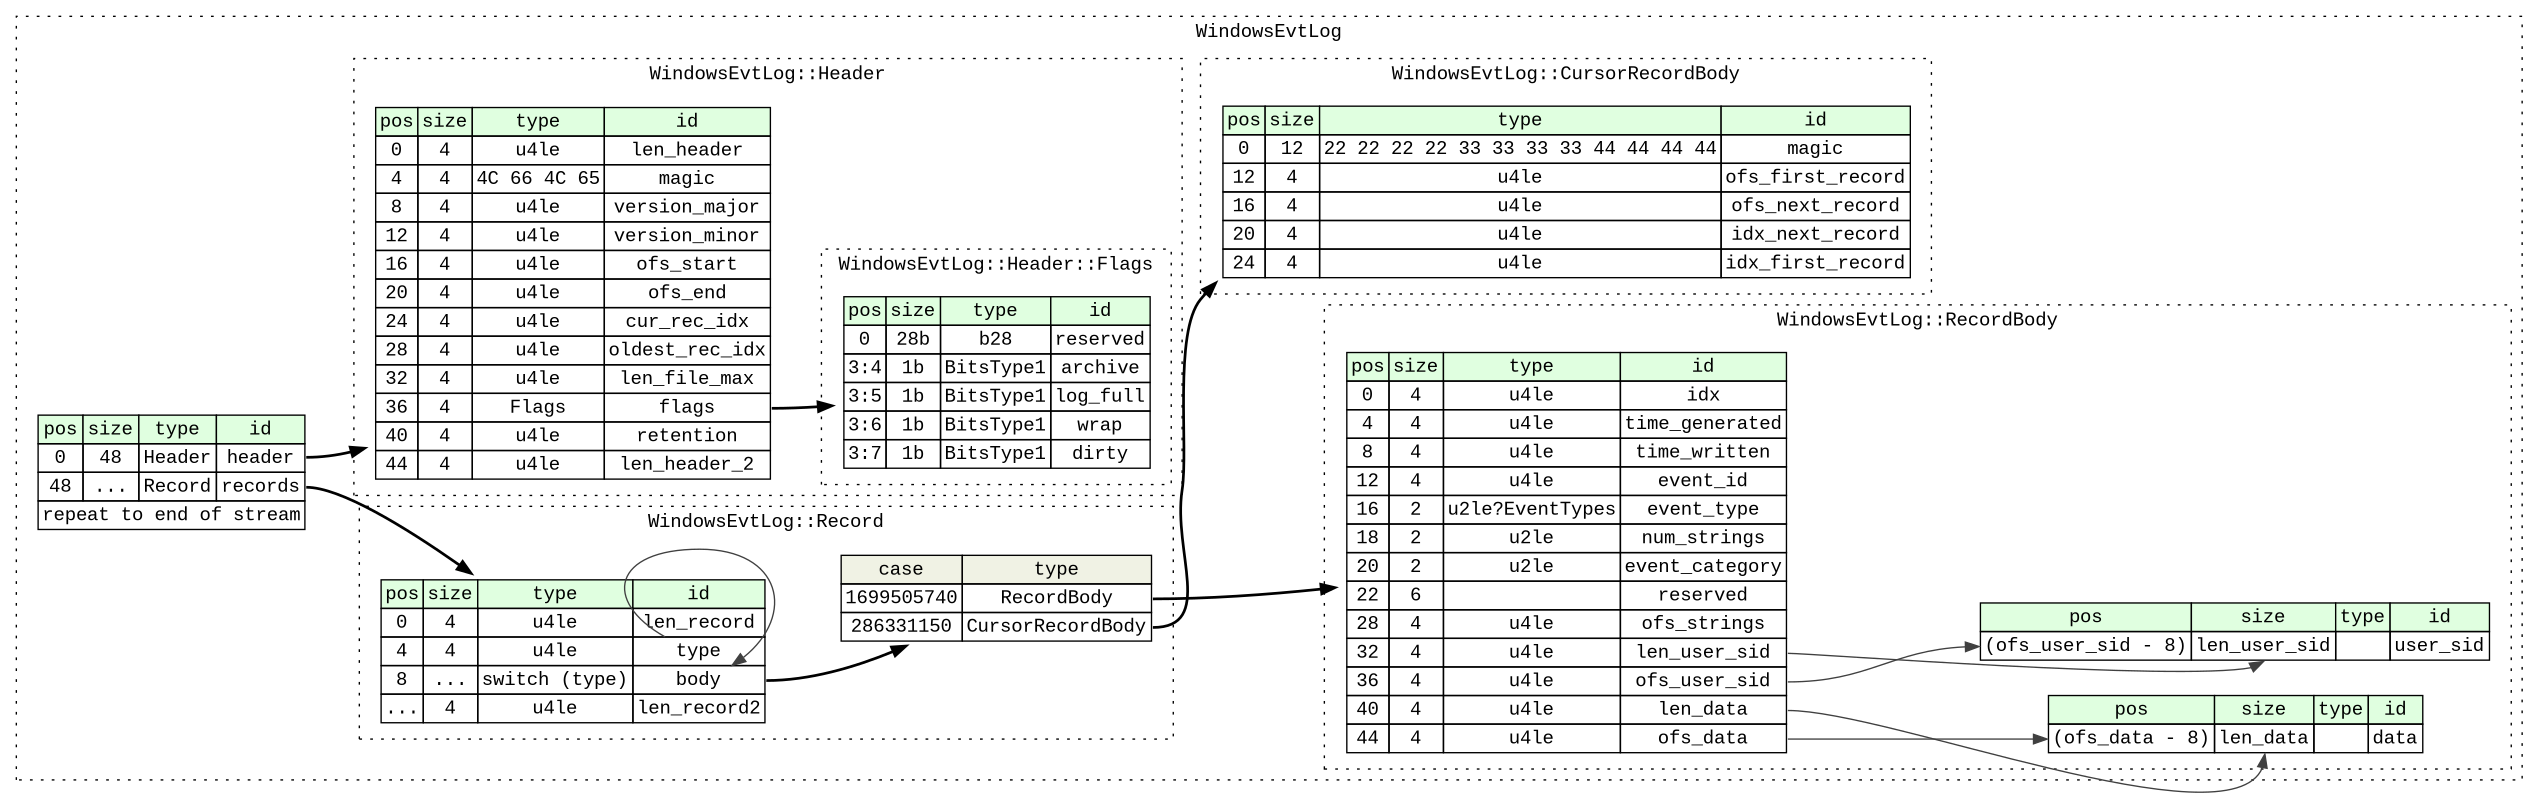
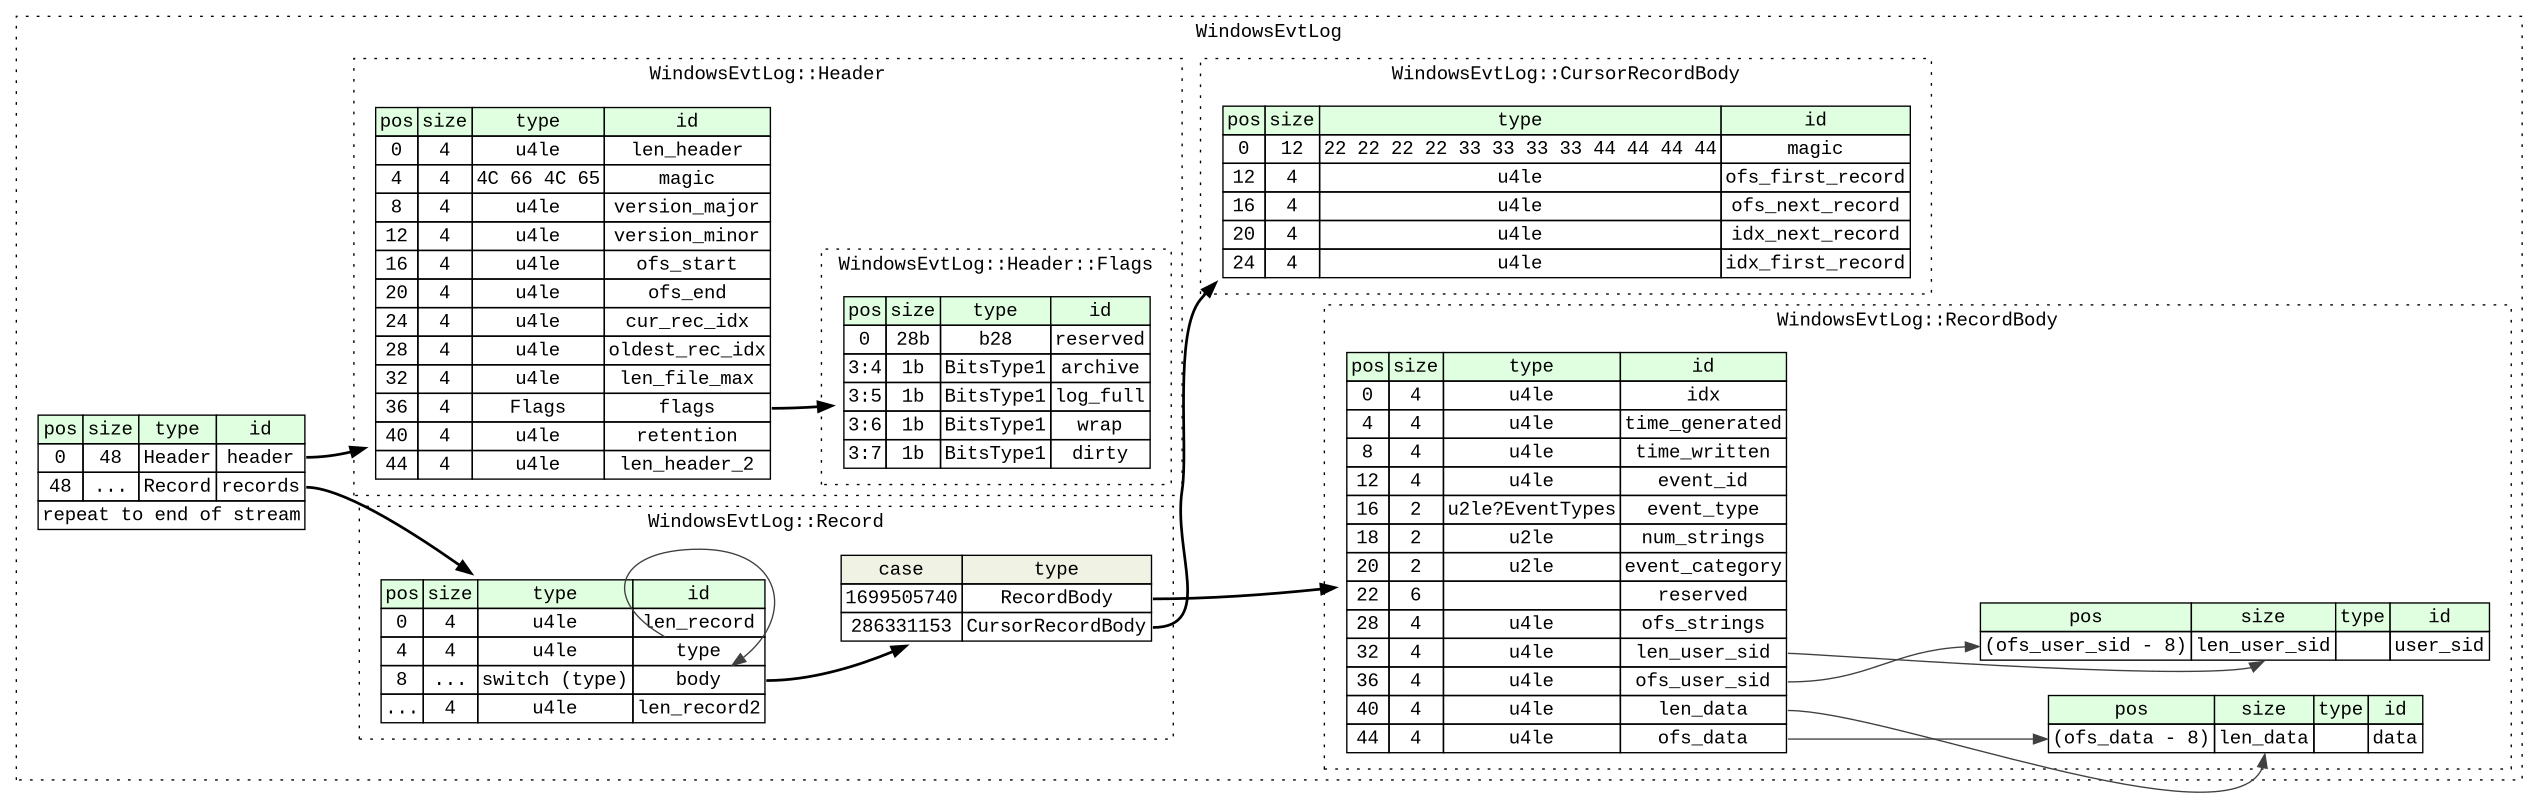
node "case": text "286331150" -> "286331153"
